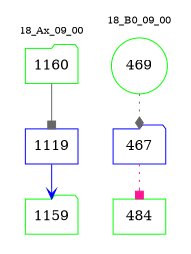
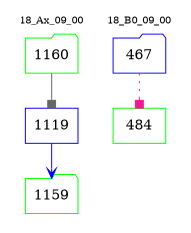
node "469": removed
